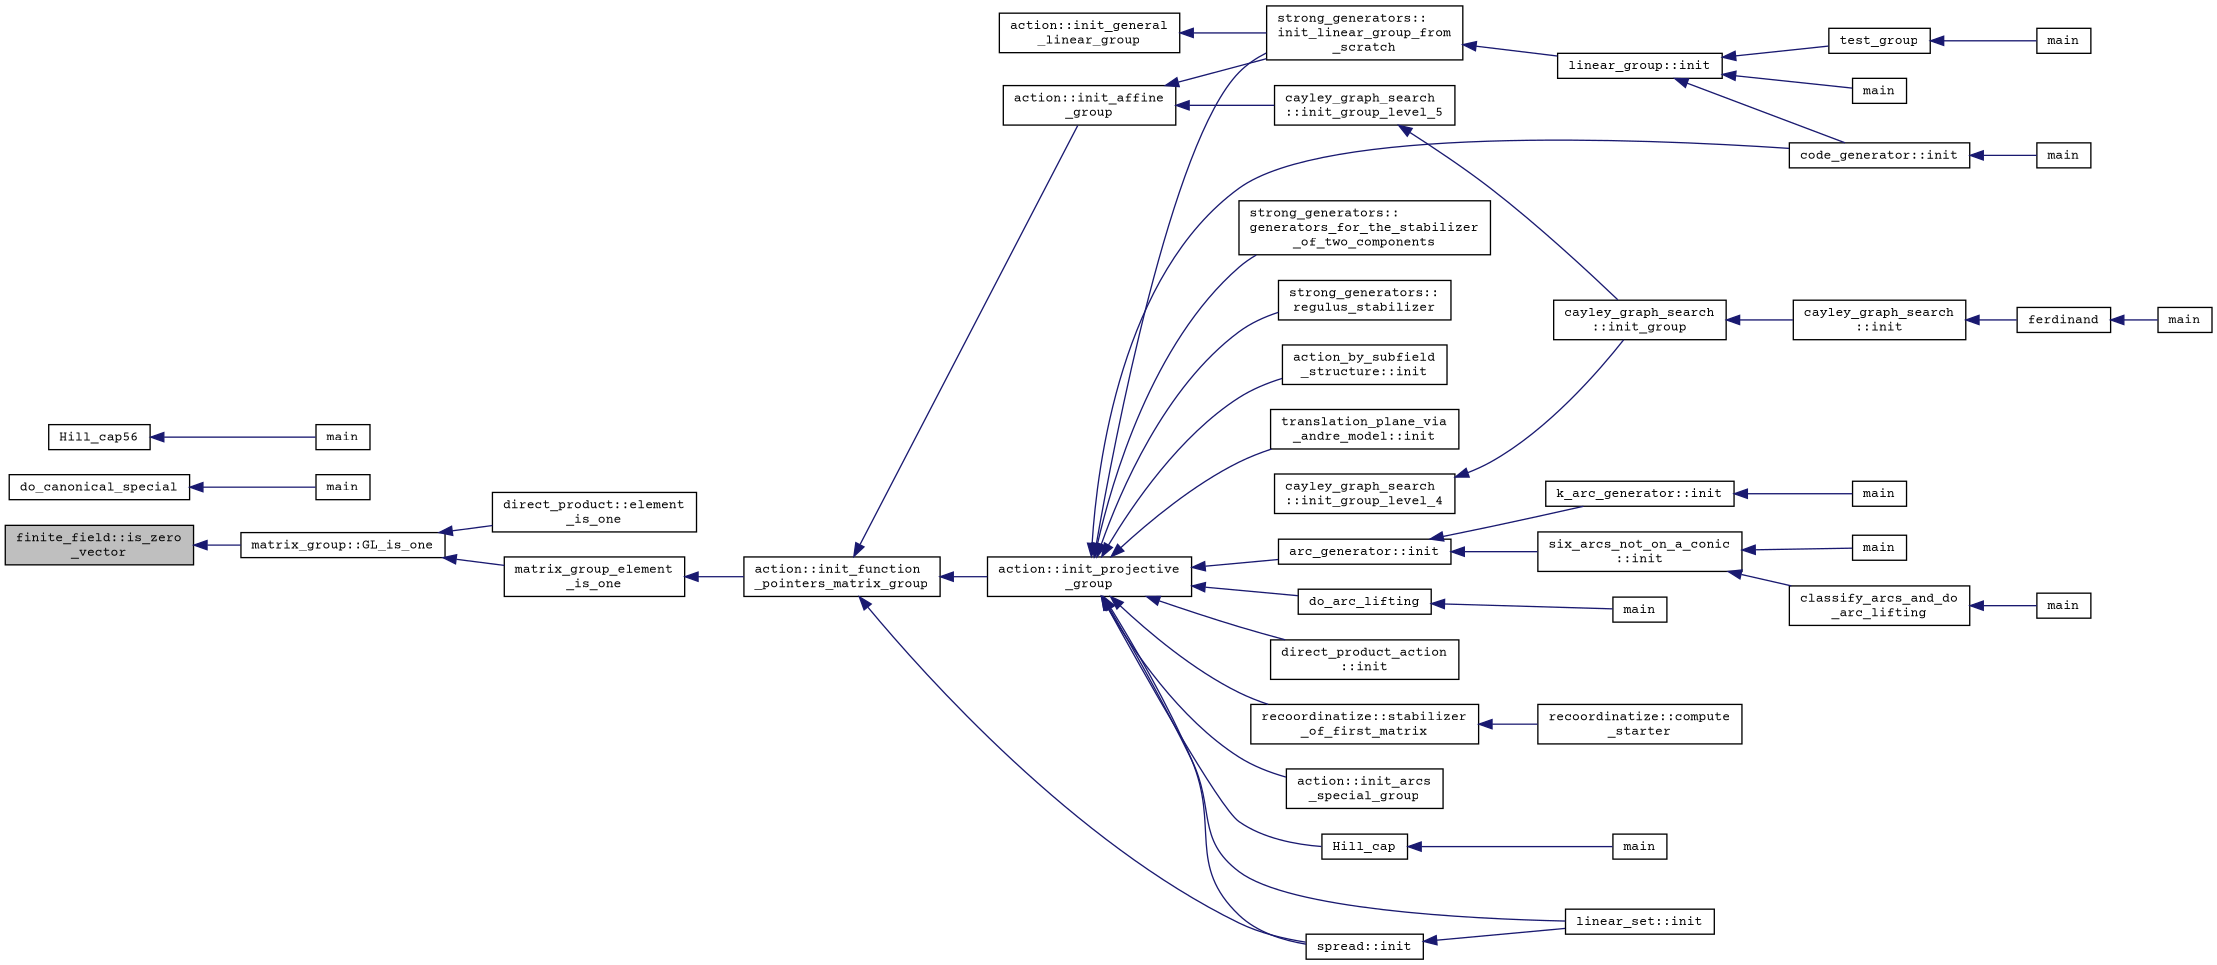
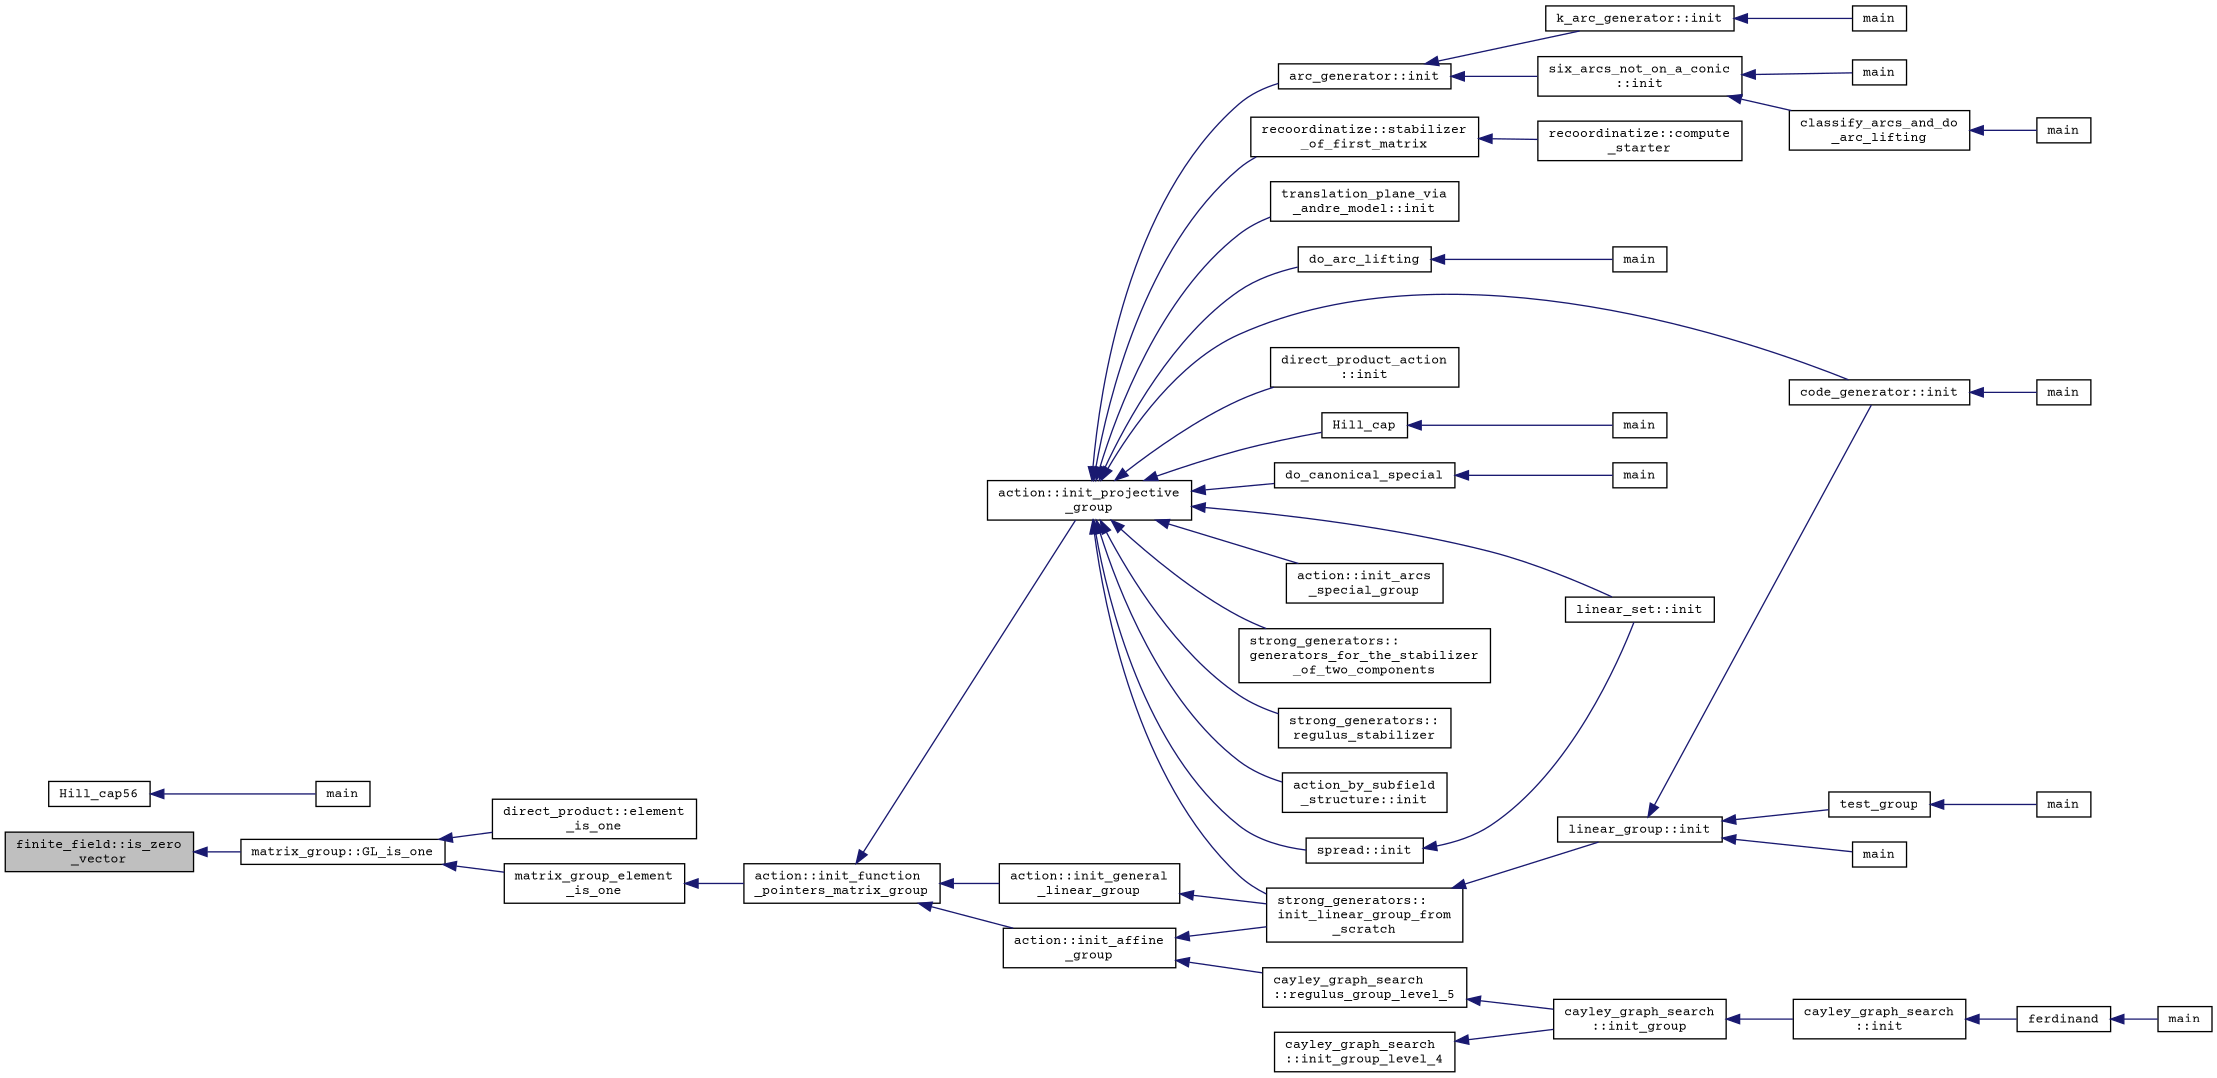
node "cayley_graph_search ::init_group_level_5": label "cayley_graph_search ::init_group_level_5" -> "cayley_graph_search ::regulus_group_level_5"
edge "do_canonical_special" -> "action::init_projective _group": added
edge "spread::init" -> "action::init_function _pointers_matrix_group": now "action::init_general _linear_group" -> "action::init_function _pointers_matrix_group"
